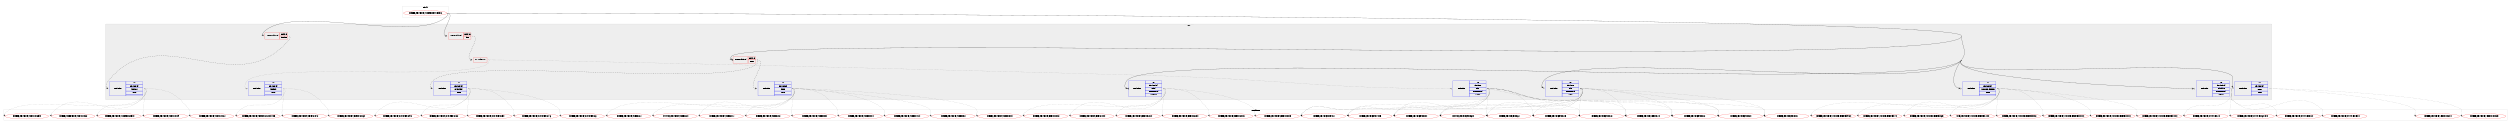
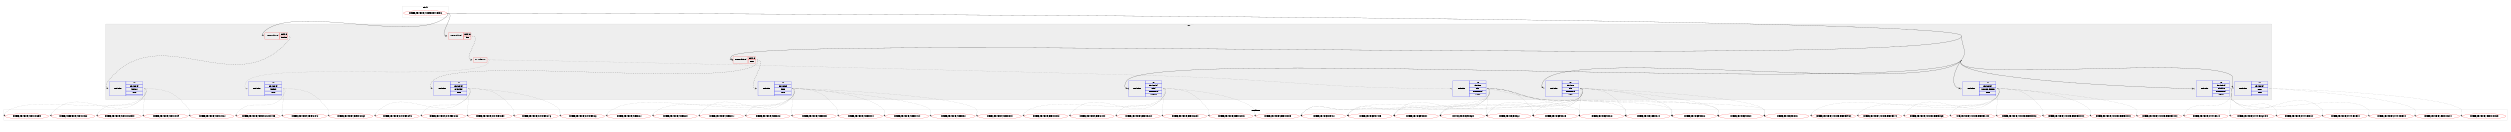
node "portage://dev-haskell/mutable-1.20.3-r1": label "portage://dev-haskell/mutable-1.20.3-r1" -> "portage://dev-haskell/hscolour-1.20.3-r1"
node "primitive://dev-haskell/hspec-2.2.1": label "primitive://dev-haskell/hspec-2.2.1" -> "portage://dev-haskell/hspec-2.2.1"
node "portage://dev-haskell/primitive-0.5.0.1": added
